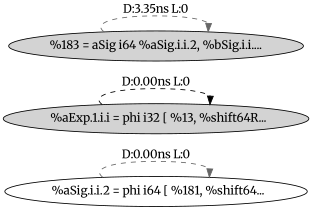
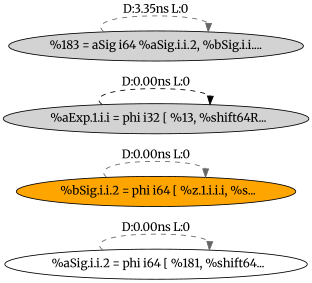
node "%bSig.i.i.2 = phi i64 [ %z.1.i.i.i, %s...": added
